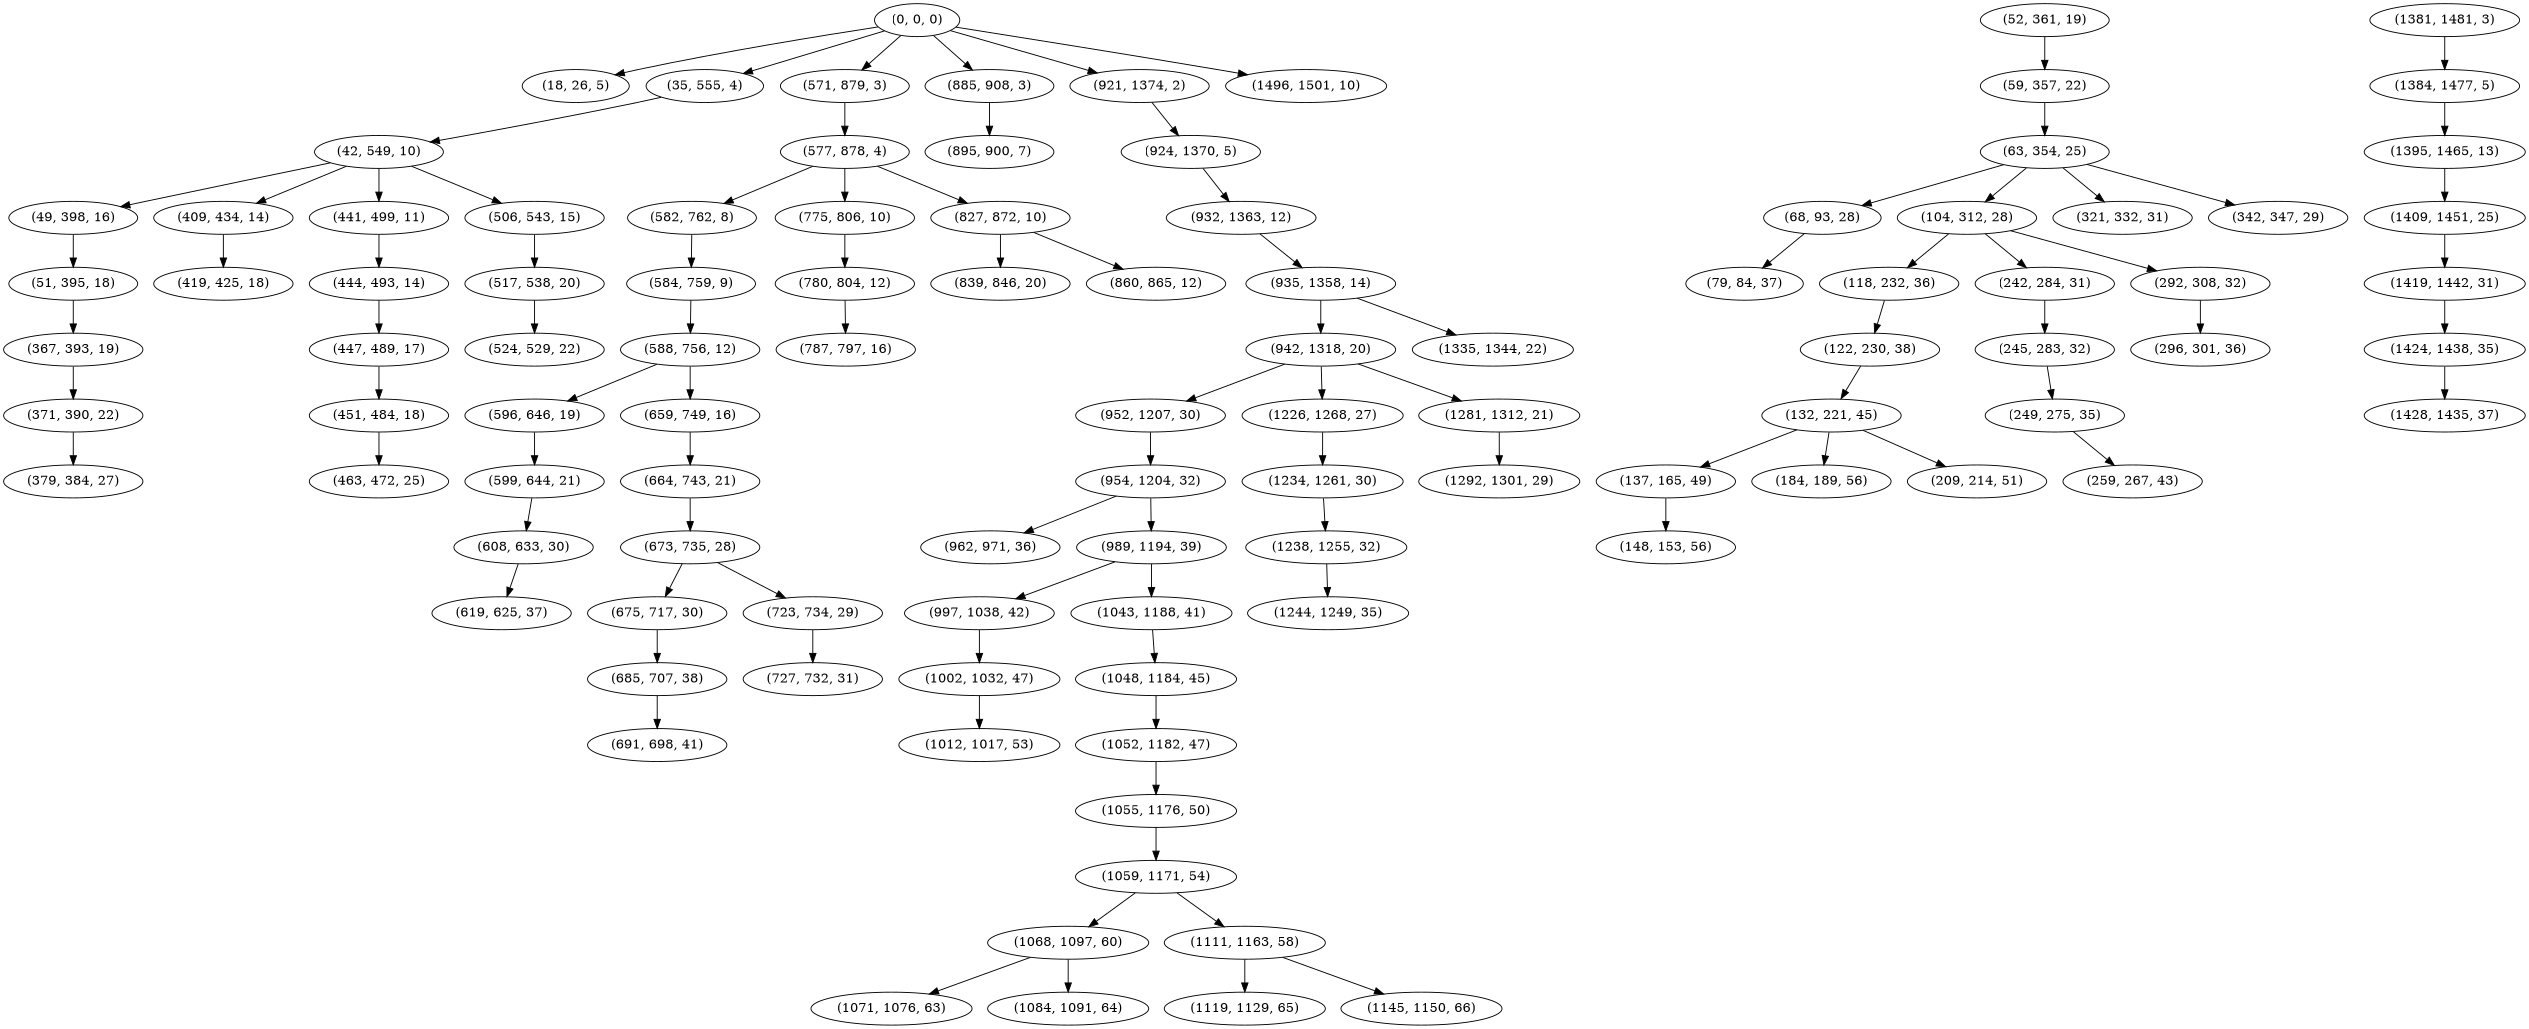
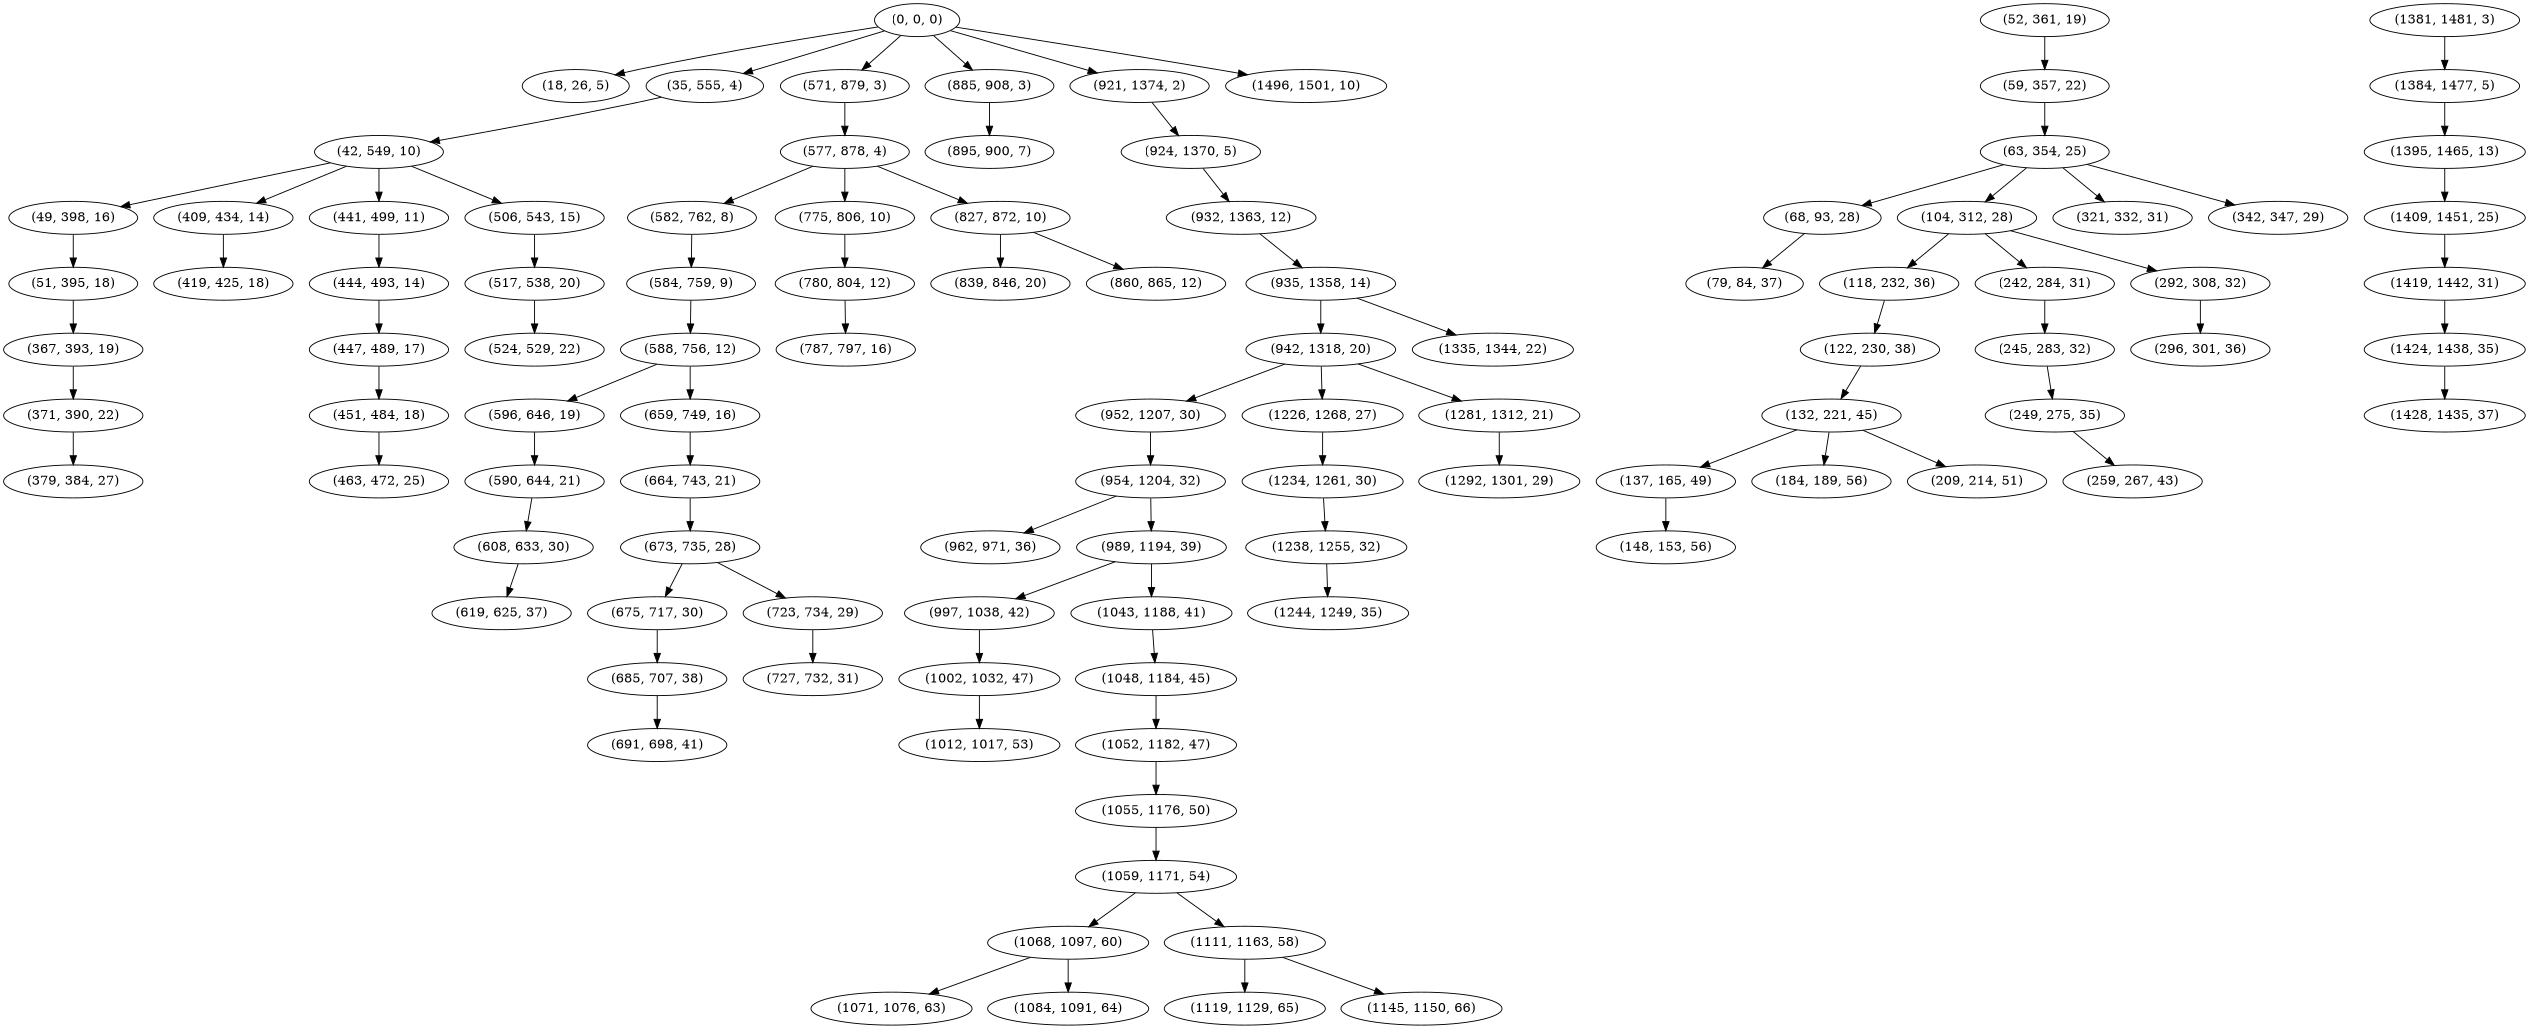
node "(599, 644, 21)": label "(599, 644, 21)" -> "(590, 644, 21)"
